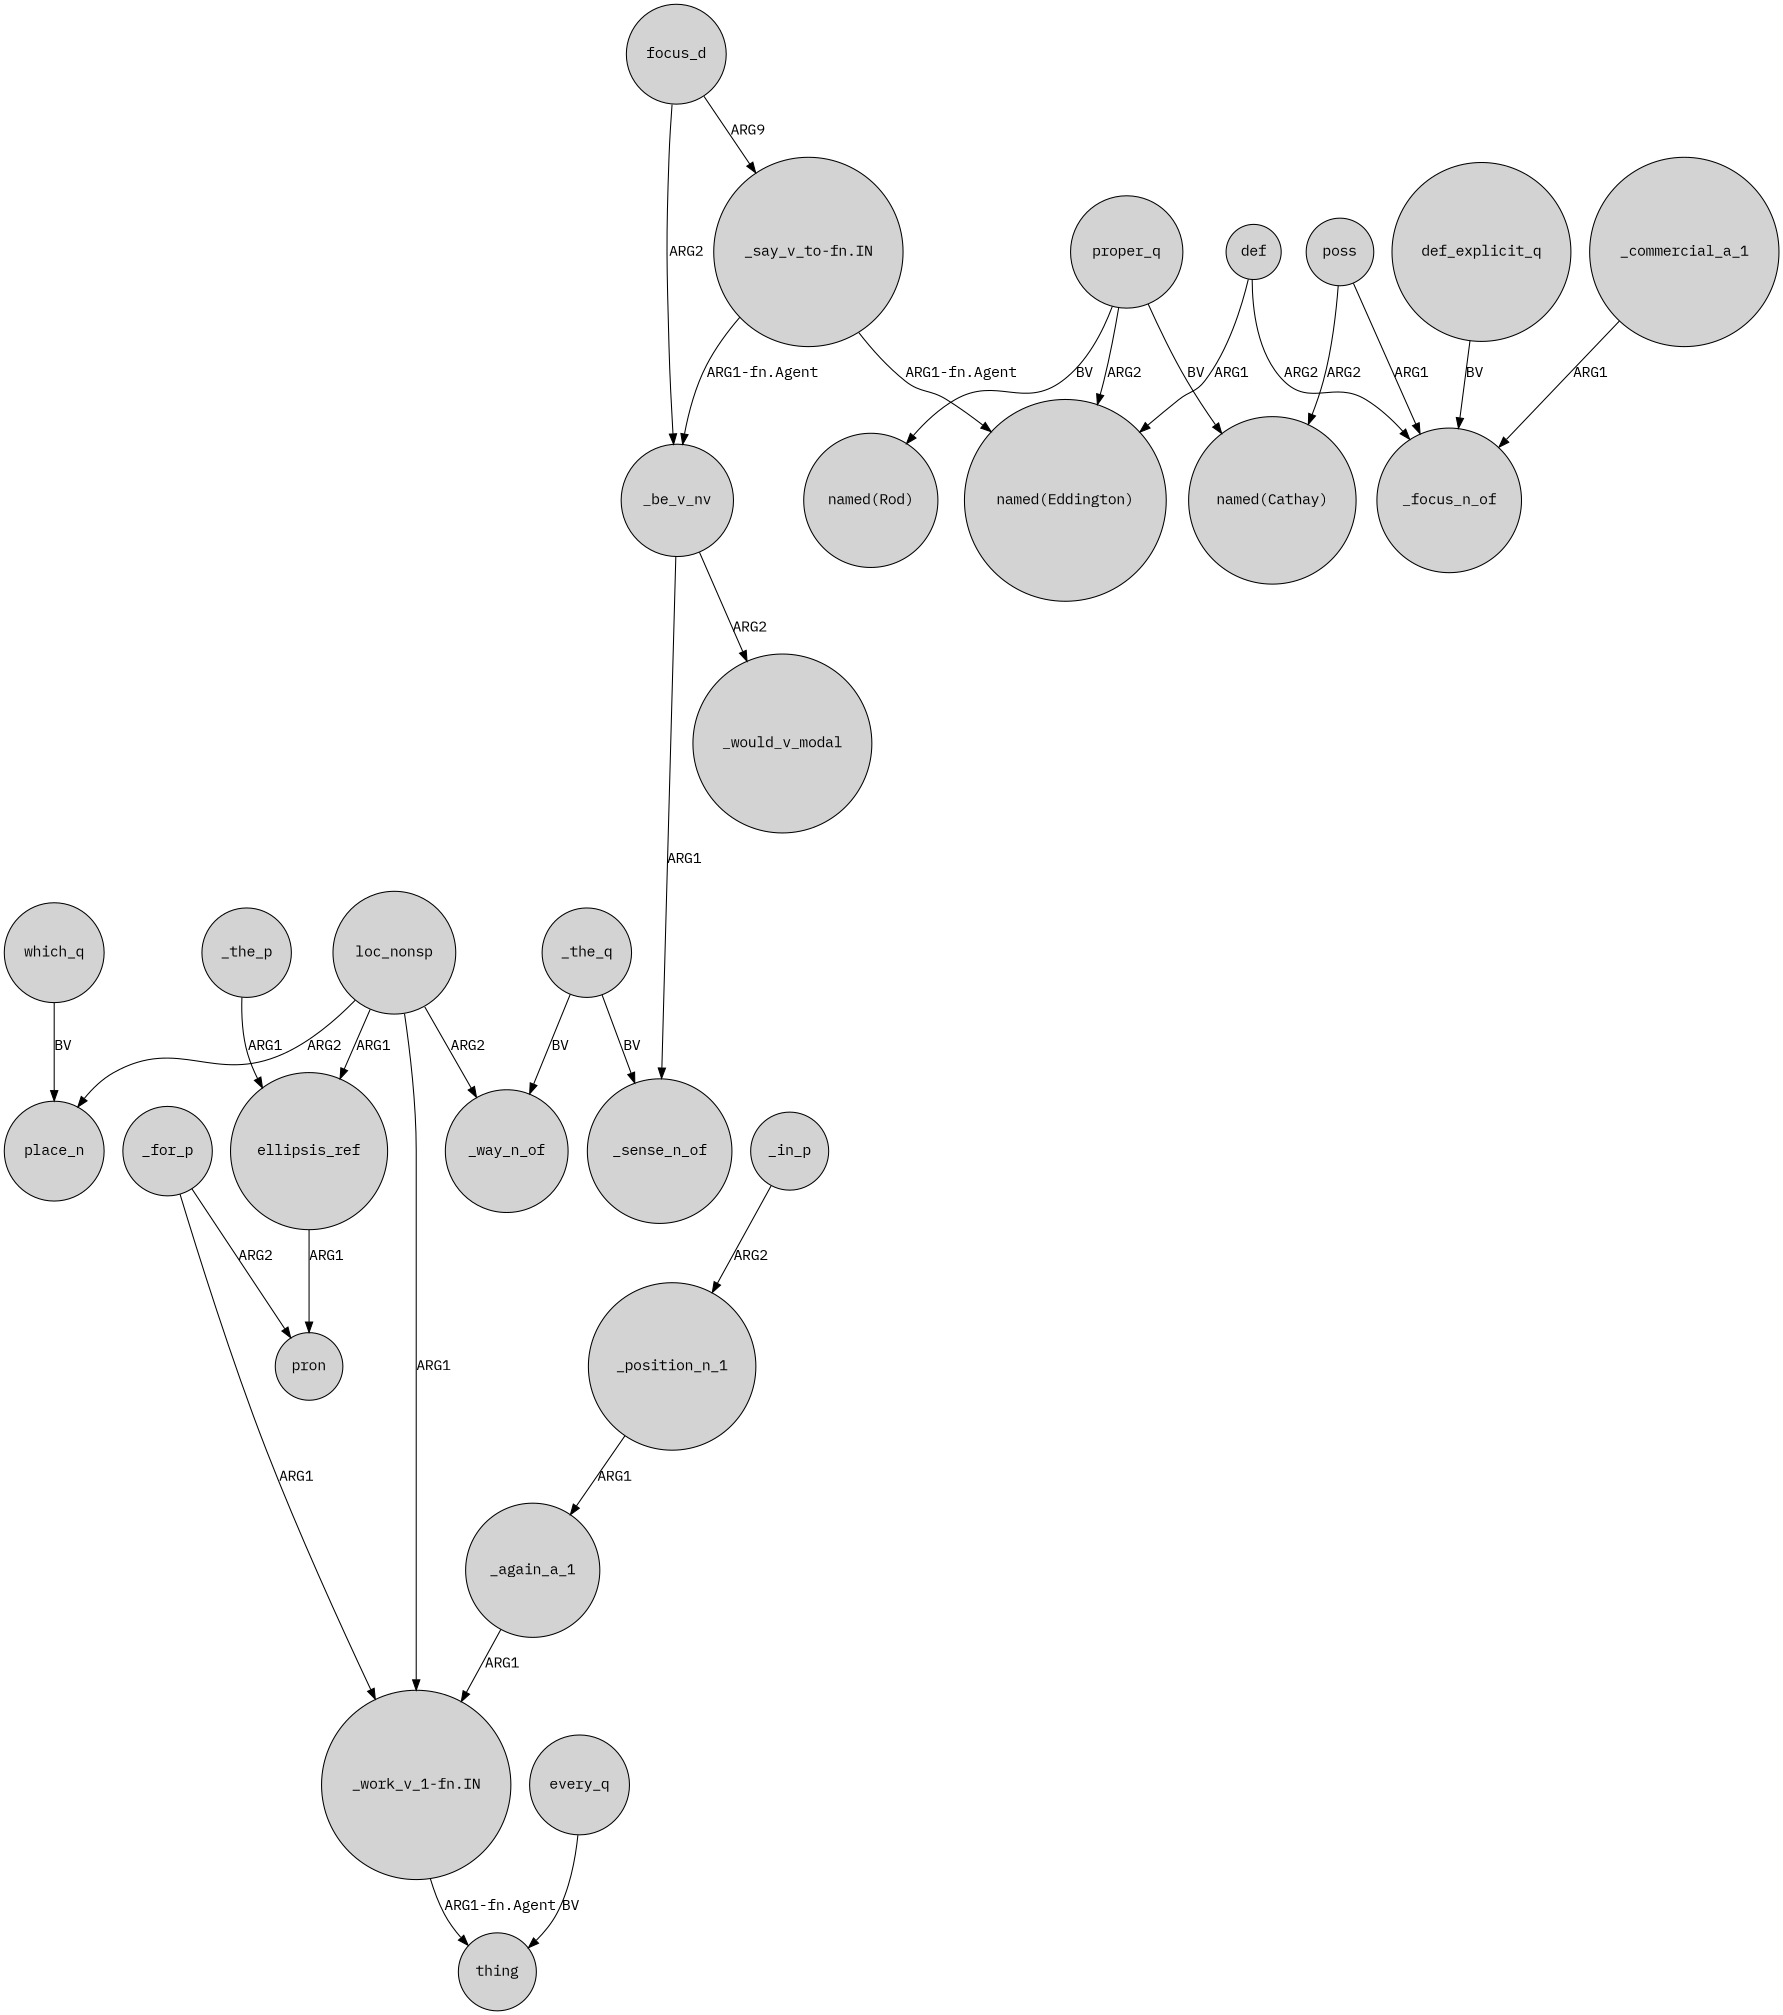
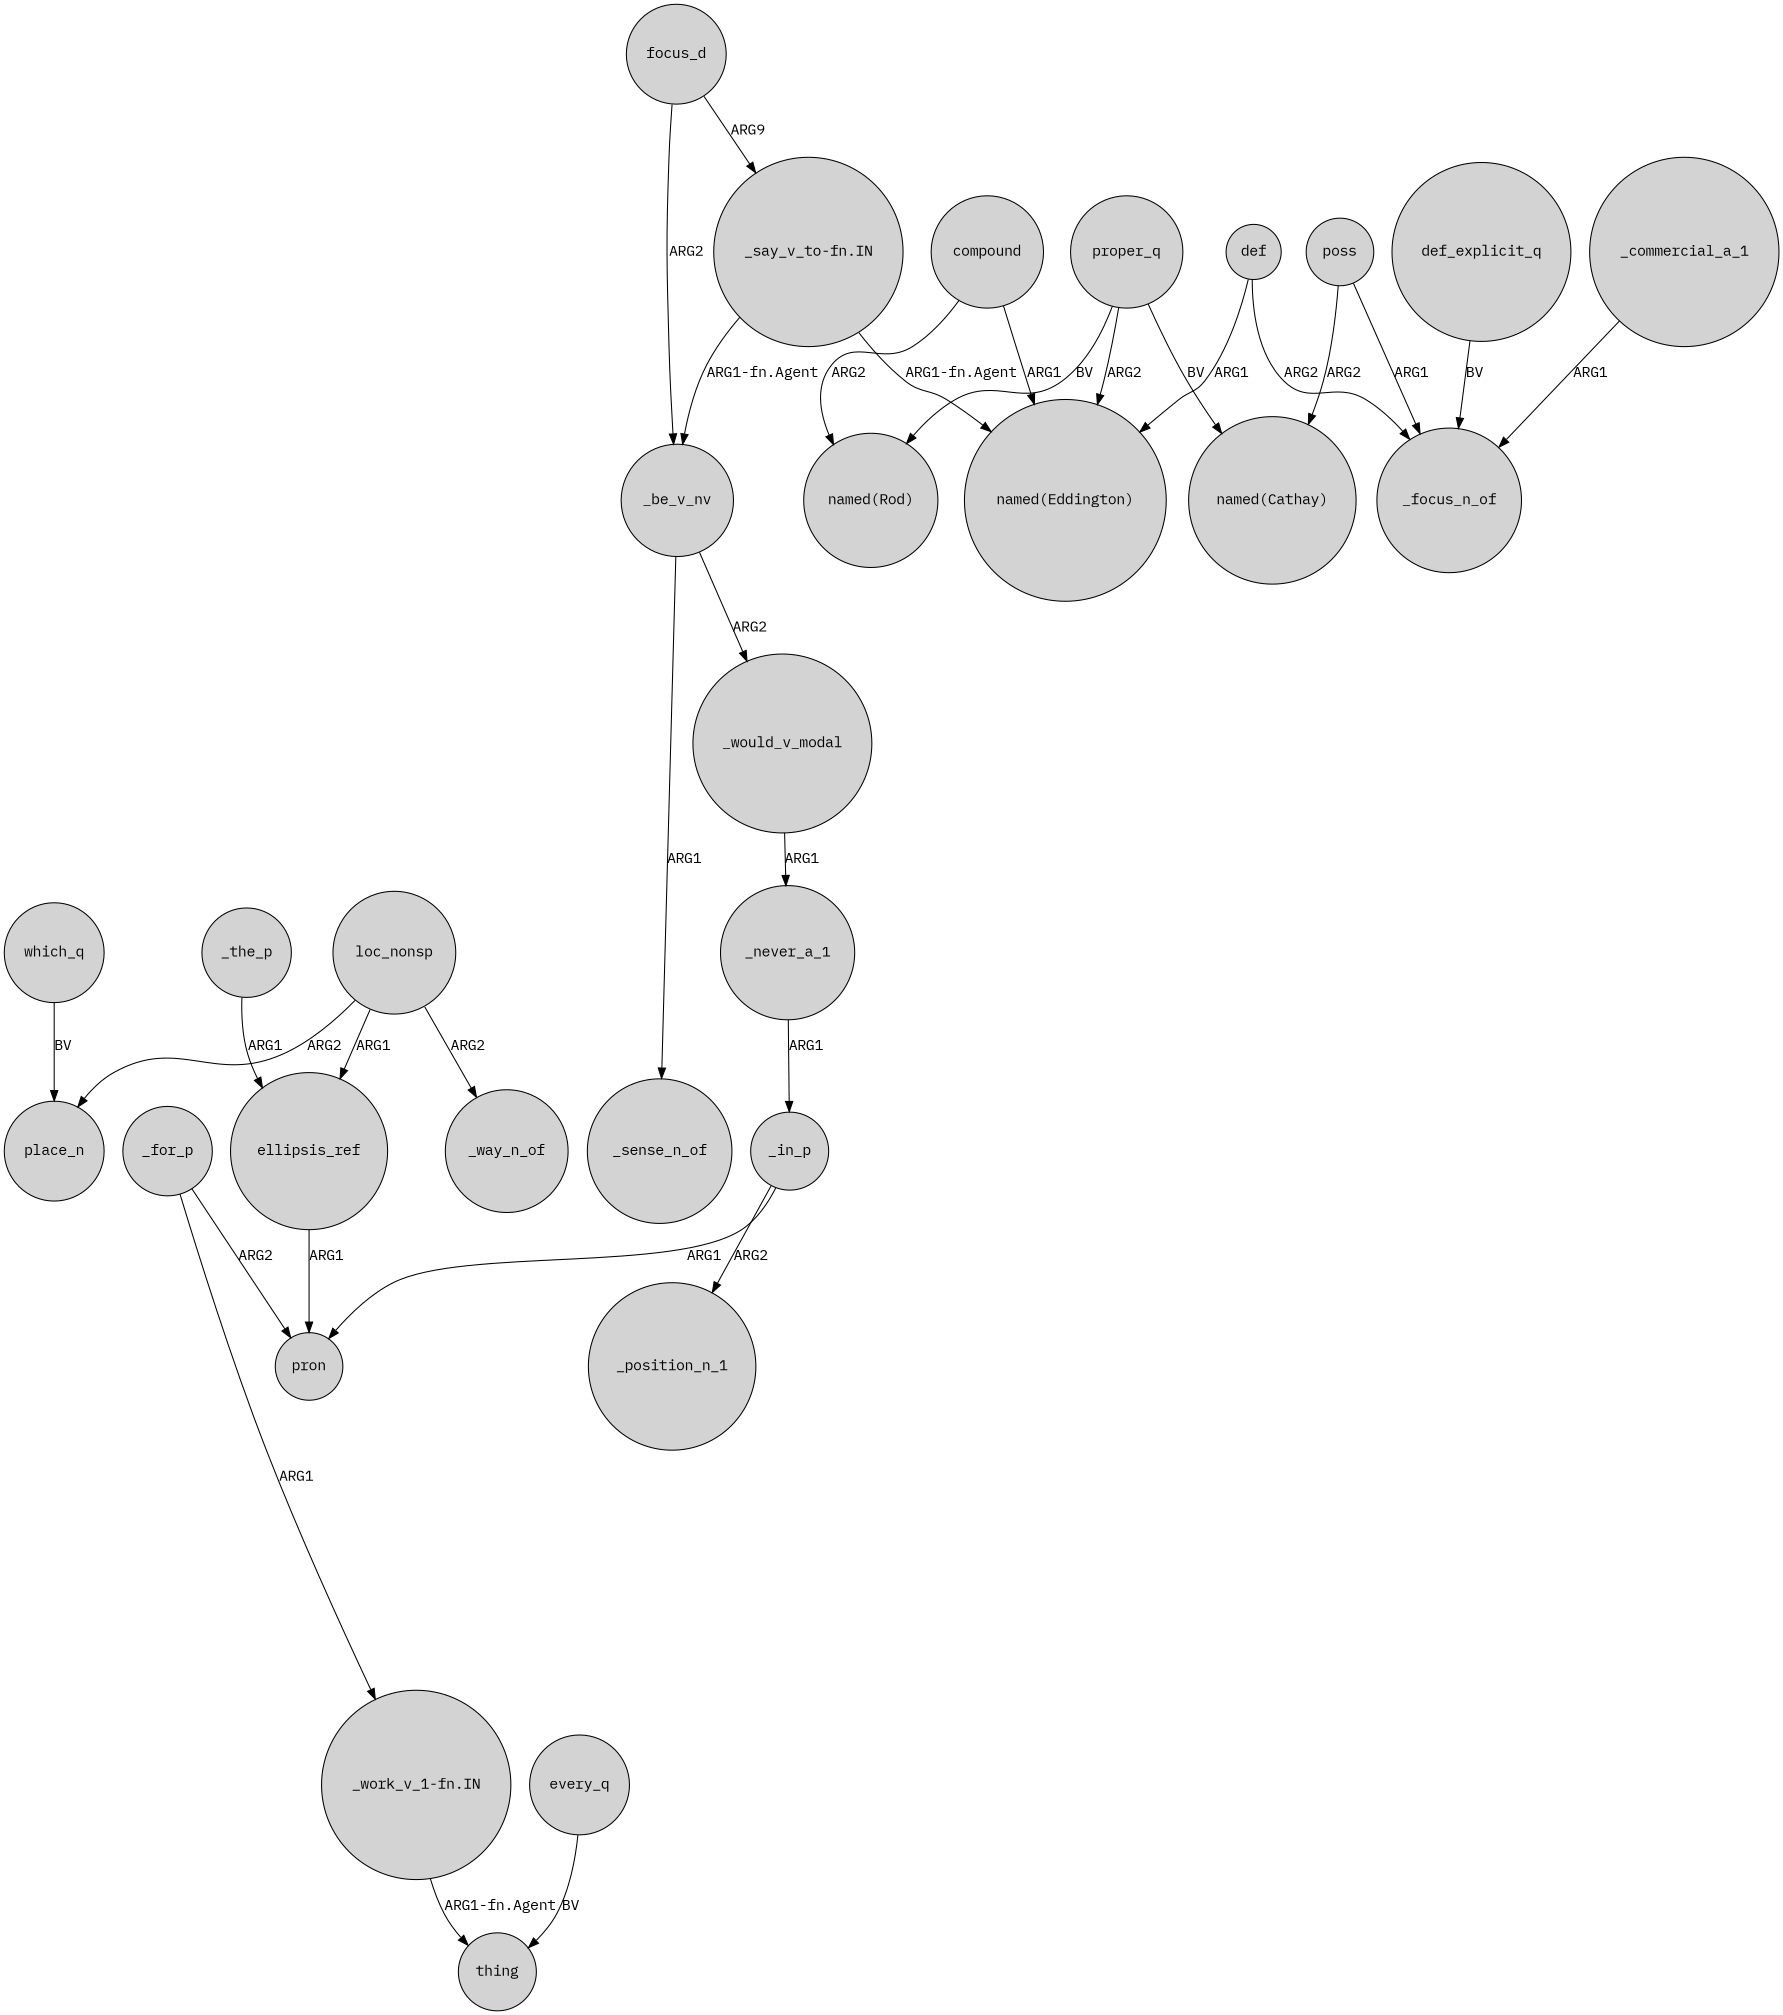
node "compound": added
node "_the_q": removed
node "_never_a_1": added
edge "_in_p" -> "pron": added, label "ARG1"
edge "loc_nonsp" -> "_work_v_1-fn.IN": removed, label "ARG1"
node "_again_a_1": removed
